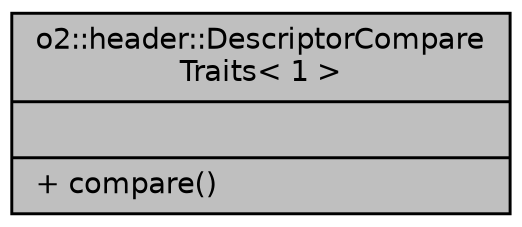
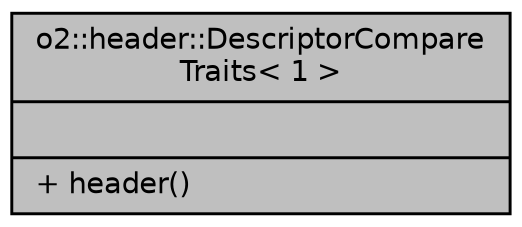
node "o2::header::DescriptorCompare": text "+ compare()" -> "+ header()"
